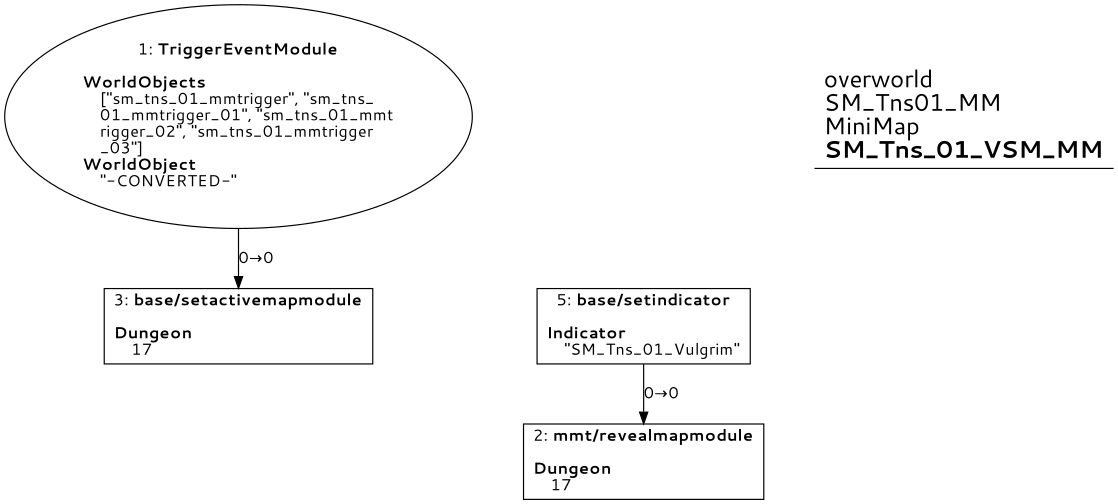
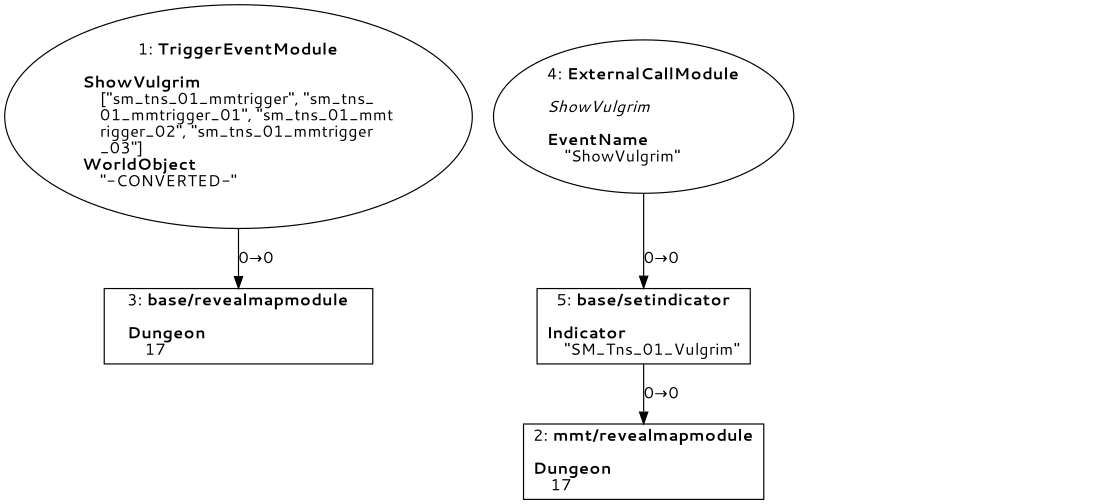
node "1:": text "WorldObjects" -> "ShowVulgrim"
node "4:": added
node "overworld": removed
node "3:": text "base/setactivemapmodule" -> "base/revealmapmodule"
